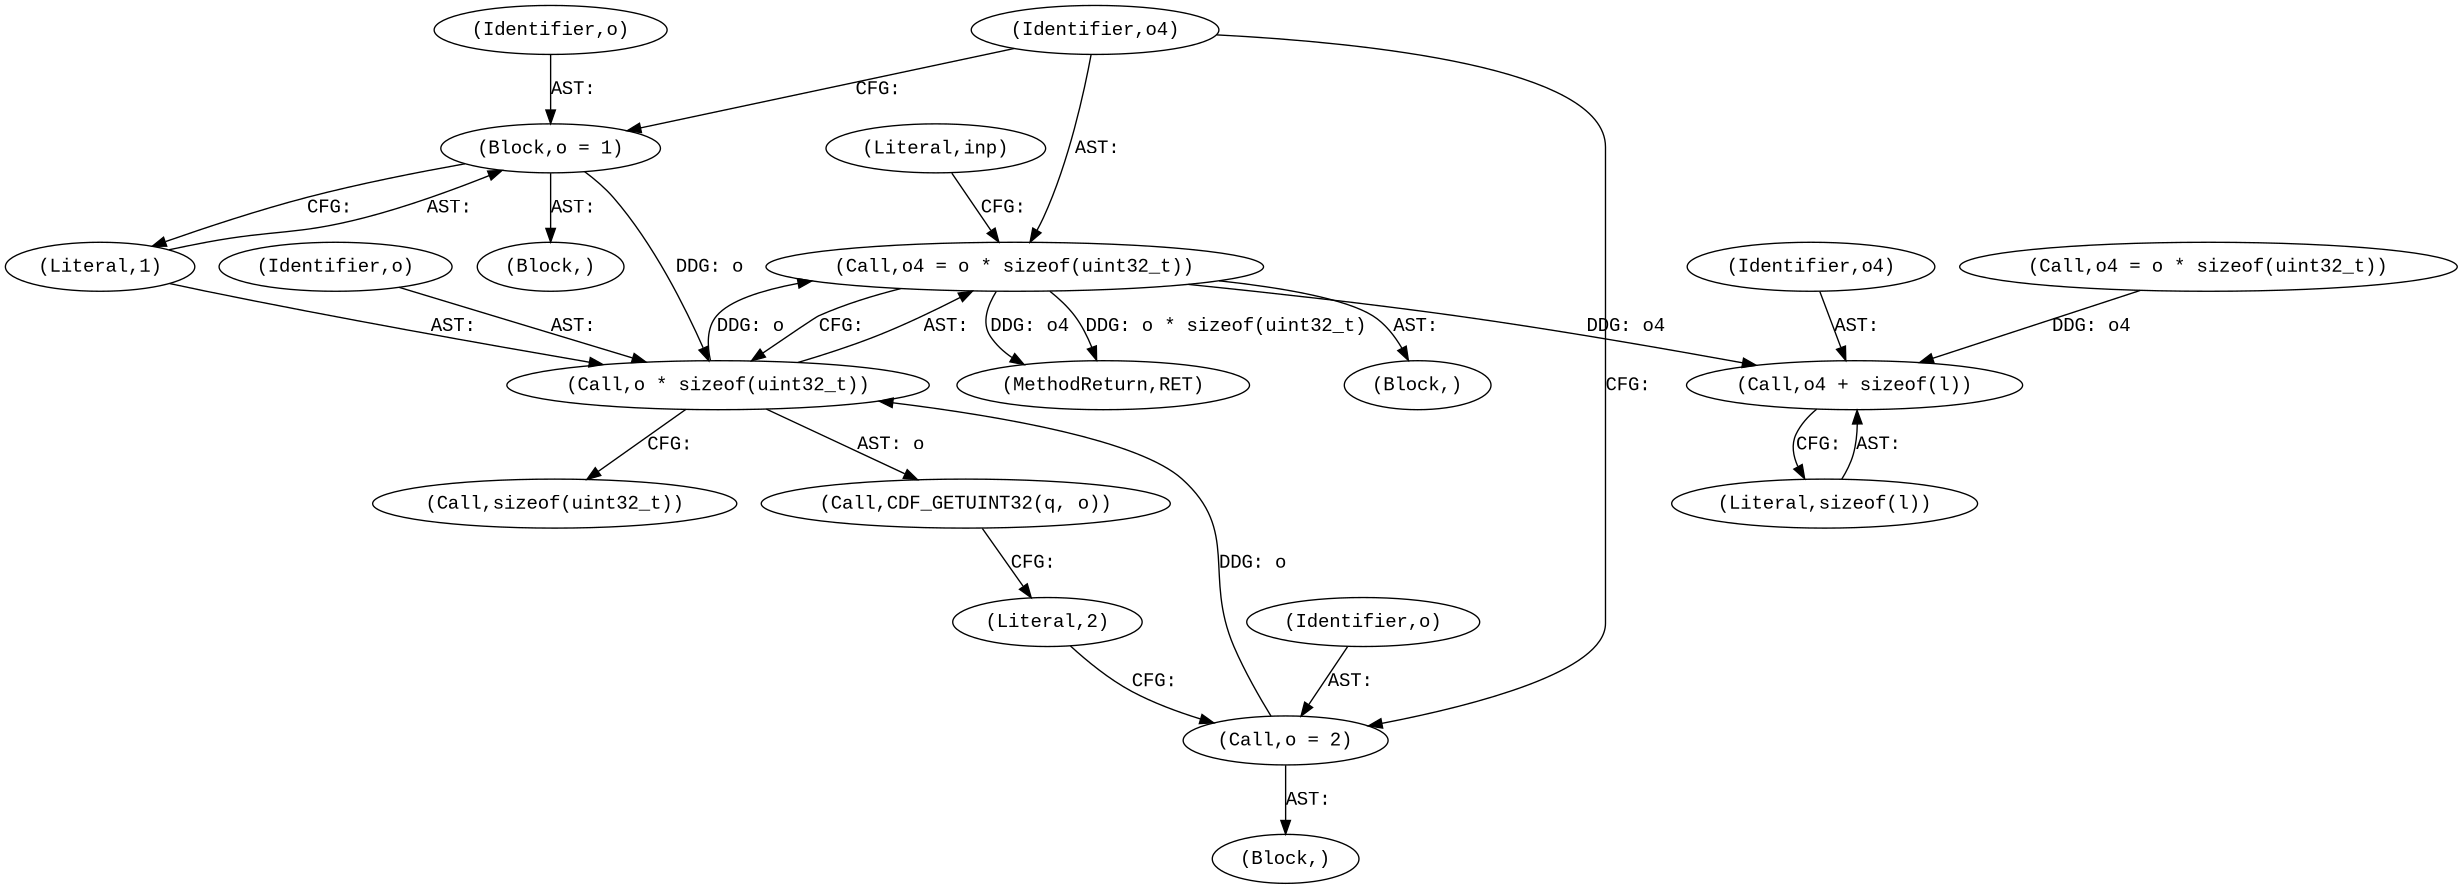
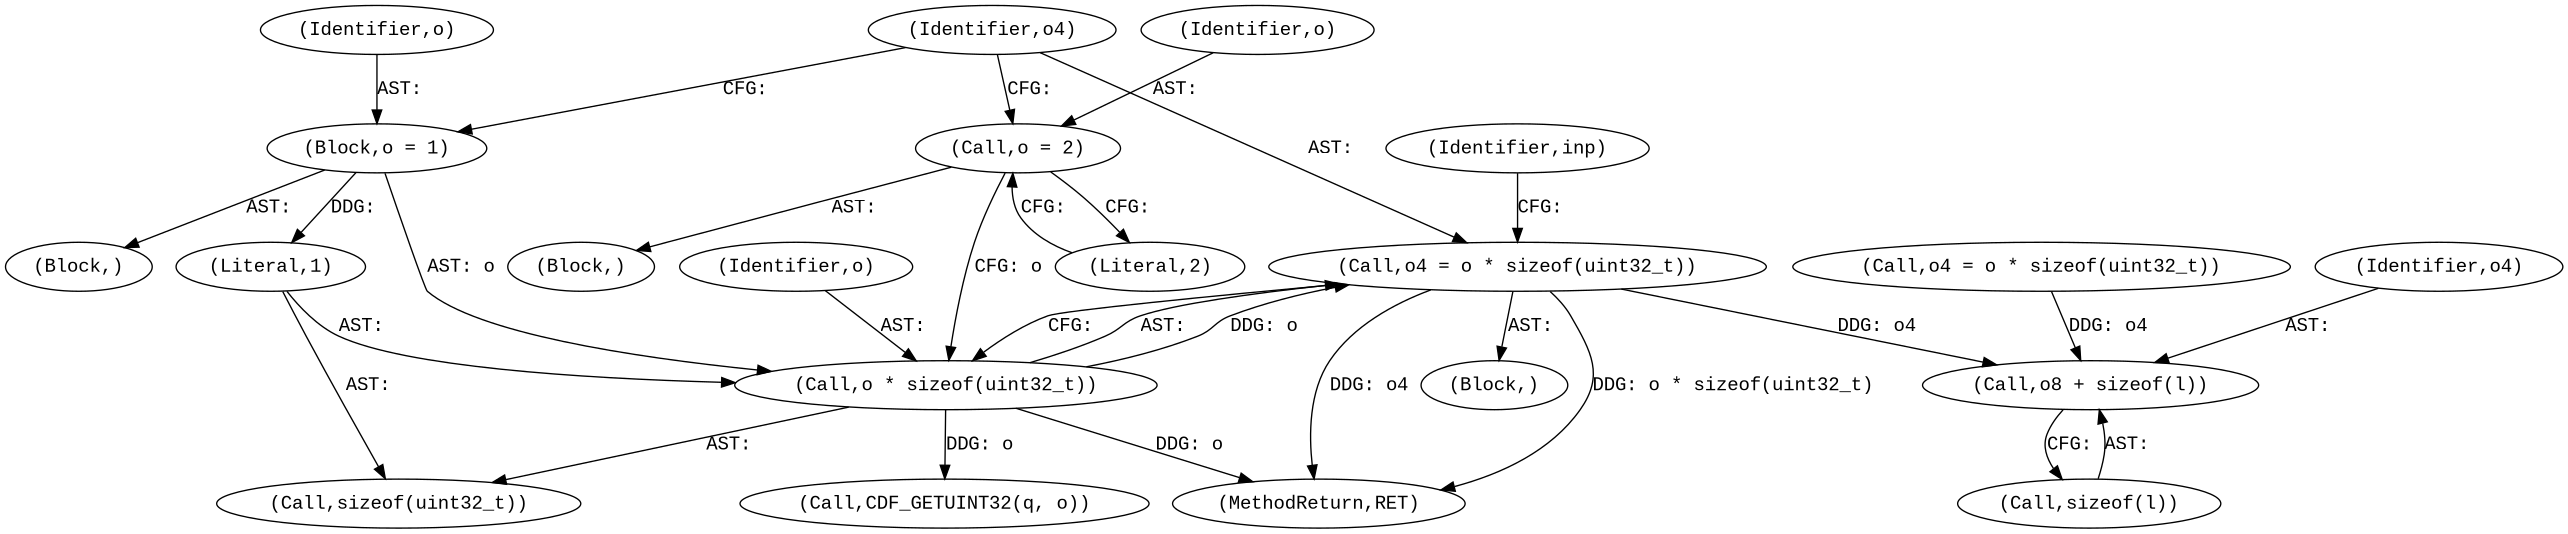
node "(Literal,inp)": label "(Literal,inp)" -> "(Identifier,inp)"
edge "(Block,o = 1)" -> "(Literal,1)": label "CFG: " -> "DDG: "
edge "(Literal,1)" -> "(Block,o = 1)": now "(Literal,1)" -> "(Call,sizeof(uint32_t))"
edge "(Block,o = 1)" -> "(Call,o * sizeof(uint32_t))": label "DDG: o" -> "AST: o"
node "(Call,o4 + sizeof(l))": label "(Call,o4 + sizeof(l))" -> "(Call,o8 + sizeof(l))"
edge "(Call,o * sizeof(uint32_t))" -> "(MethodReturn,RET)": added, label "DDG: o"
edge "(Call,o * sizeof(uint32_t))" -> "(Call,sizeof(uint32_t))": label "CFG: " -> "AST: "
edge "(Call,o * sizeof(uint32_t))" -> "(Call,CDF_GETUINT32(q, o))": label "AST: o" -> "DDG: o"
node "(Literal,sizeof(l))": label "(Literal,sizeof(l))" -> "(Call,sizeof(l))"
edge "(Call,CDF_GETUINT32(q, o))" -> "(Literal,2)": now "(Call,o = 2)" -> "(Literal,2)"
edge "(Call,o = 2)" -> "(Call,o * sizeof(uint32_t))": label "DDG: o" -> "CFG: o"
